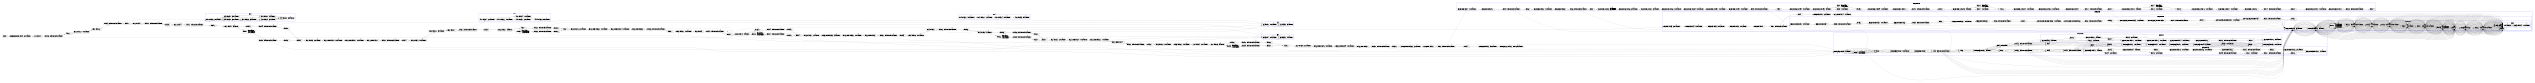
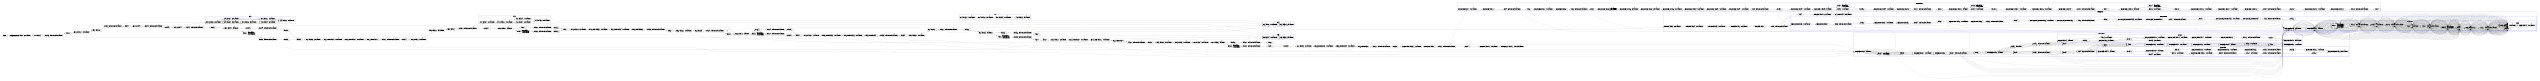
node "TEST-3-WRITE. Block255": text "AddStatement" -> "MoveStatement"
node "FAIL-ROUTINE-WRITE. Block158": added
